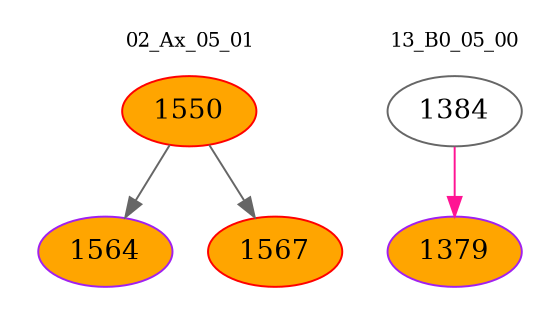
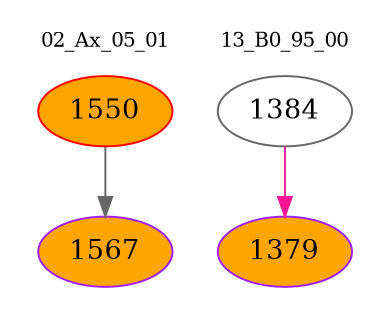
cluster "13_B0_05_00": label "13_B0_05_00" -> "13_B0_95_00"
node "1564": removed
node "1567": color red -> purple
